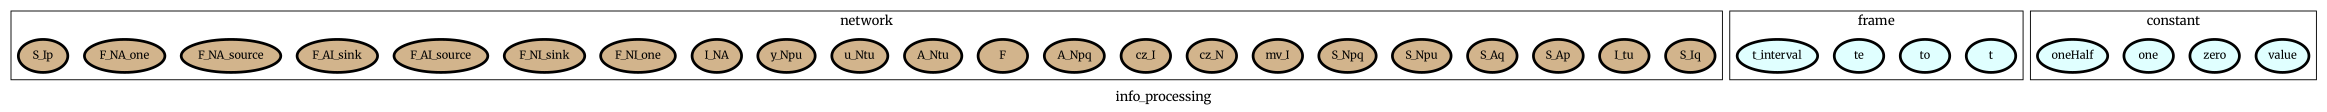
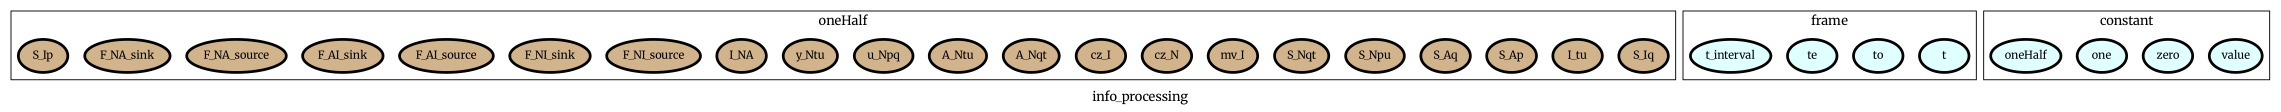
cluster "network": label "network" -> "oneHalf"
node "F_NA_one": label "F_NA_one" -> "F_NA_sink"
node "F_NI_one": label "F_NI_one" -> "F_NI_source"
node "y_Npu": label "y_Npu" -> "y_Ntu"
node "u_Ntu": label "u_Ntu" -> "u_Npq"
node "F": removed
node "A_Npq": label "A_Npq" -> "A_Nqt"
node "S_Npq": label "S_Npq" -> "S_Nqt"
